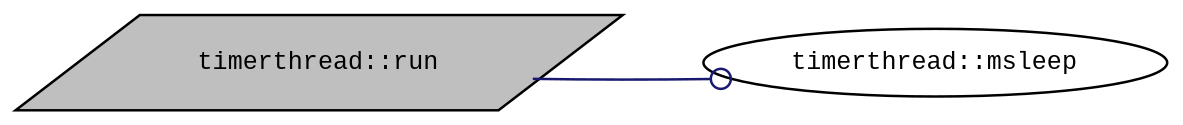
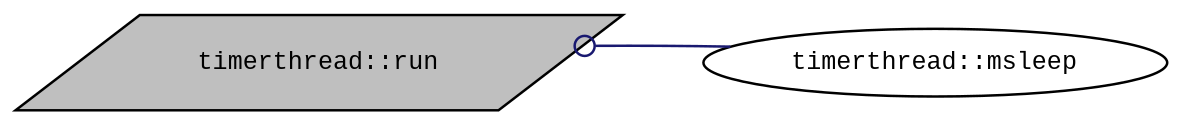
edge "timerthread::run" -> "timerthread::msleep": reversed
